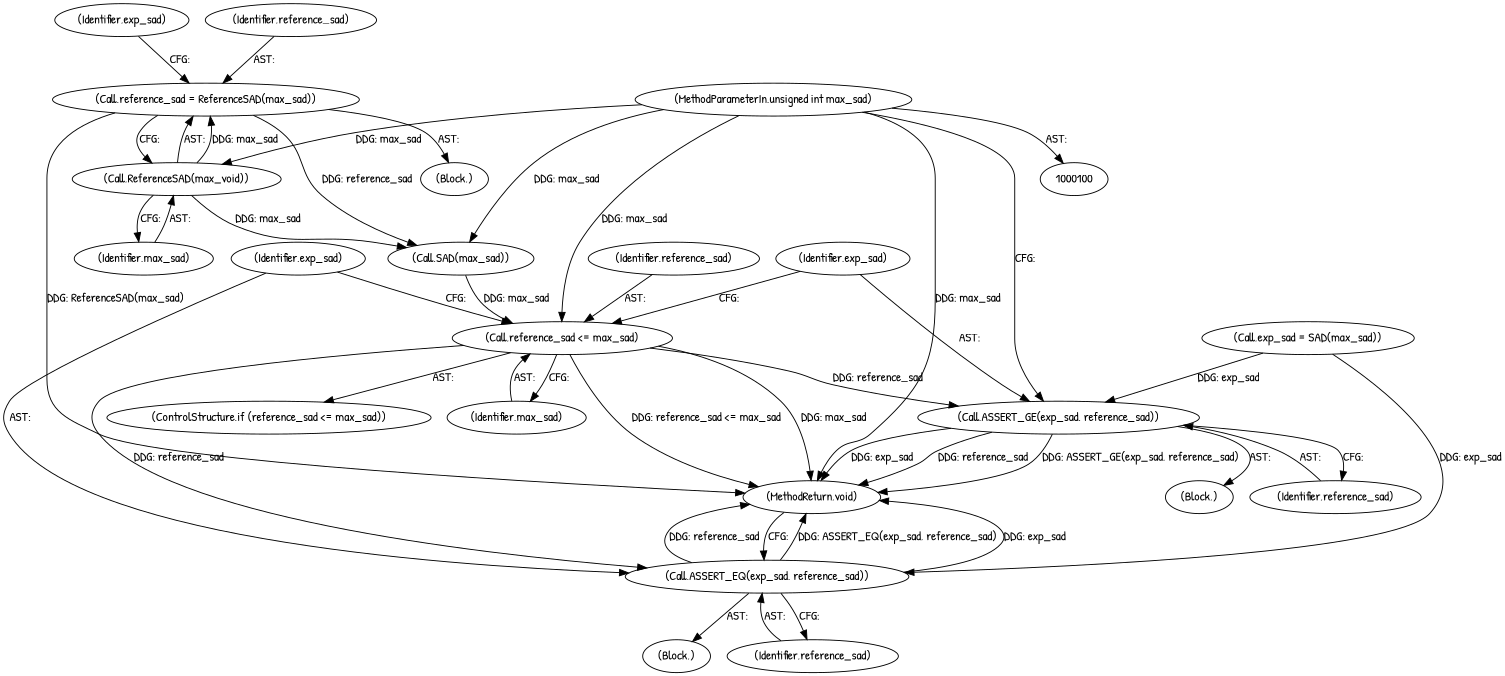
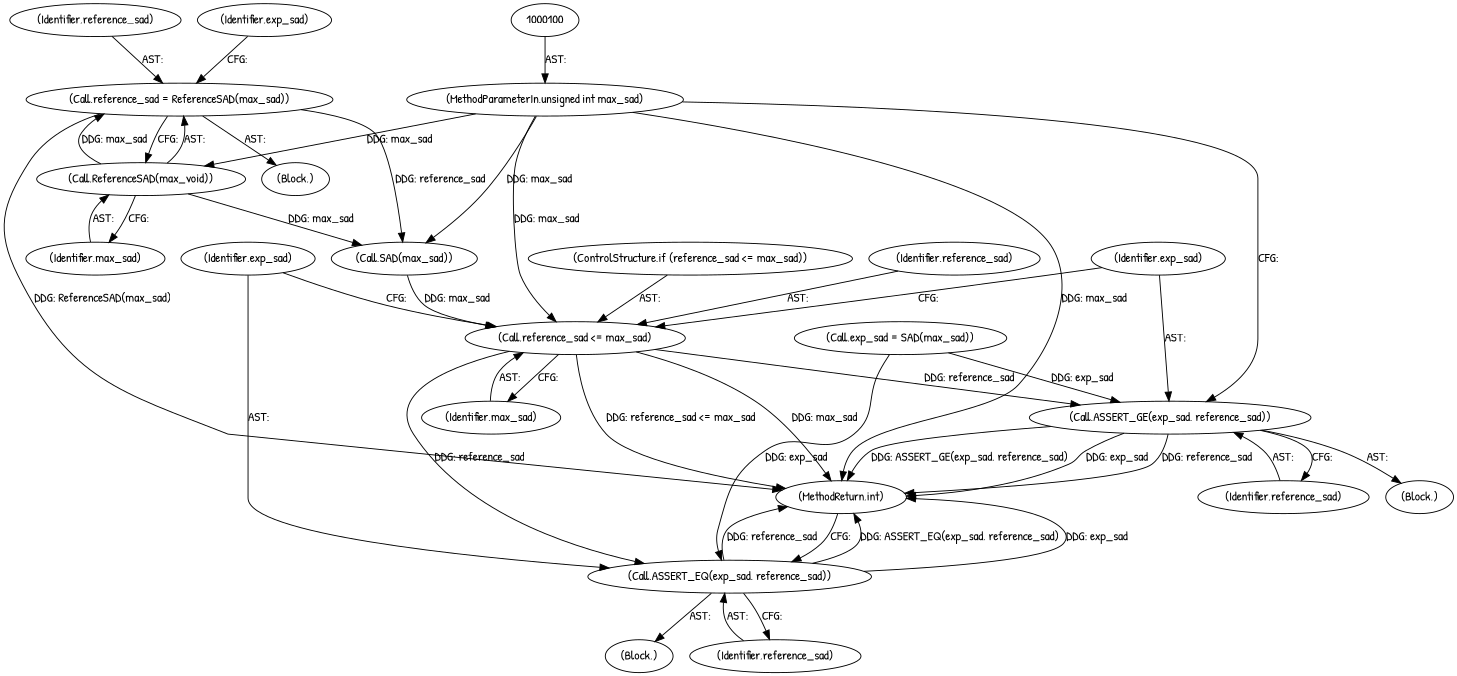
edge "(MethodParameterIn,unsigned int max_sad)" -> "1000100": reversed
edge "(Call,reference_sad <= max_sad)" -> "(ControlStructure,if (reference_sad <= max_sad))": reversed
node "(MethodReturn,void)": label "(MethodReturn,void)" -> "(MethodReturn,int)"
